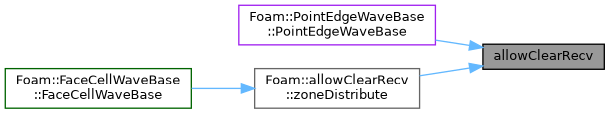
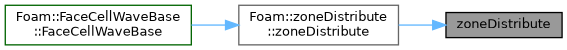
node "Foam::PointEdgeWaveBase ::PointEdgeWaveBase": removed
node "allowClearRecv": label "allowClearRecv" -> "zoneDistribute"
node "Foam::allowClearRecv ::zoneDistribute": label "Foam::allowClearRecv ::zoneDistribute" -> "Foam::zoneDistribute ::zoneDistribute"
